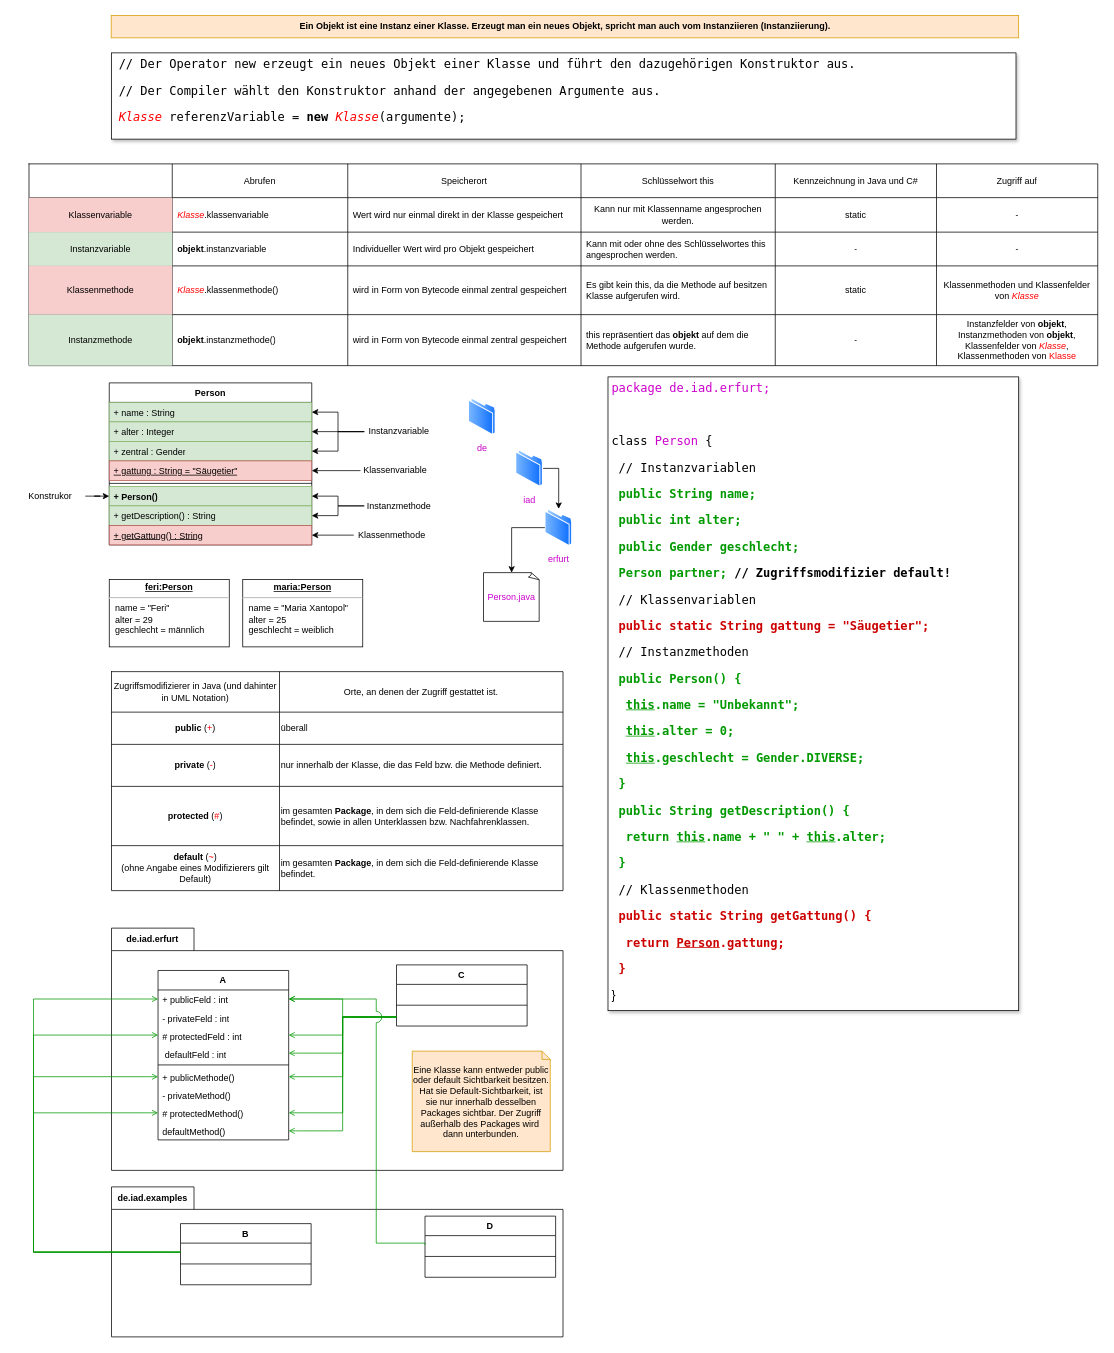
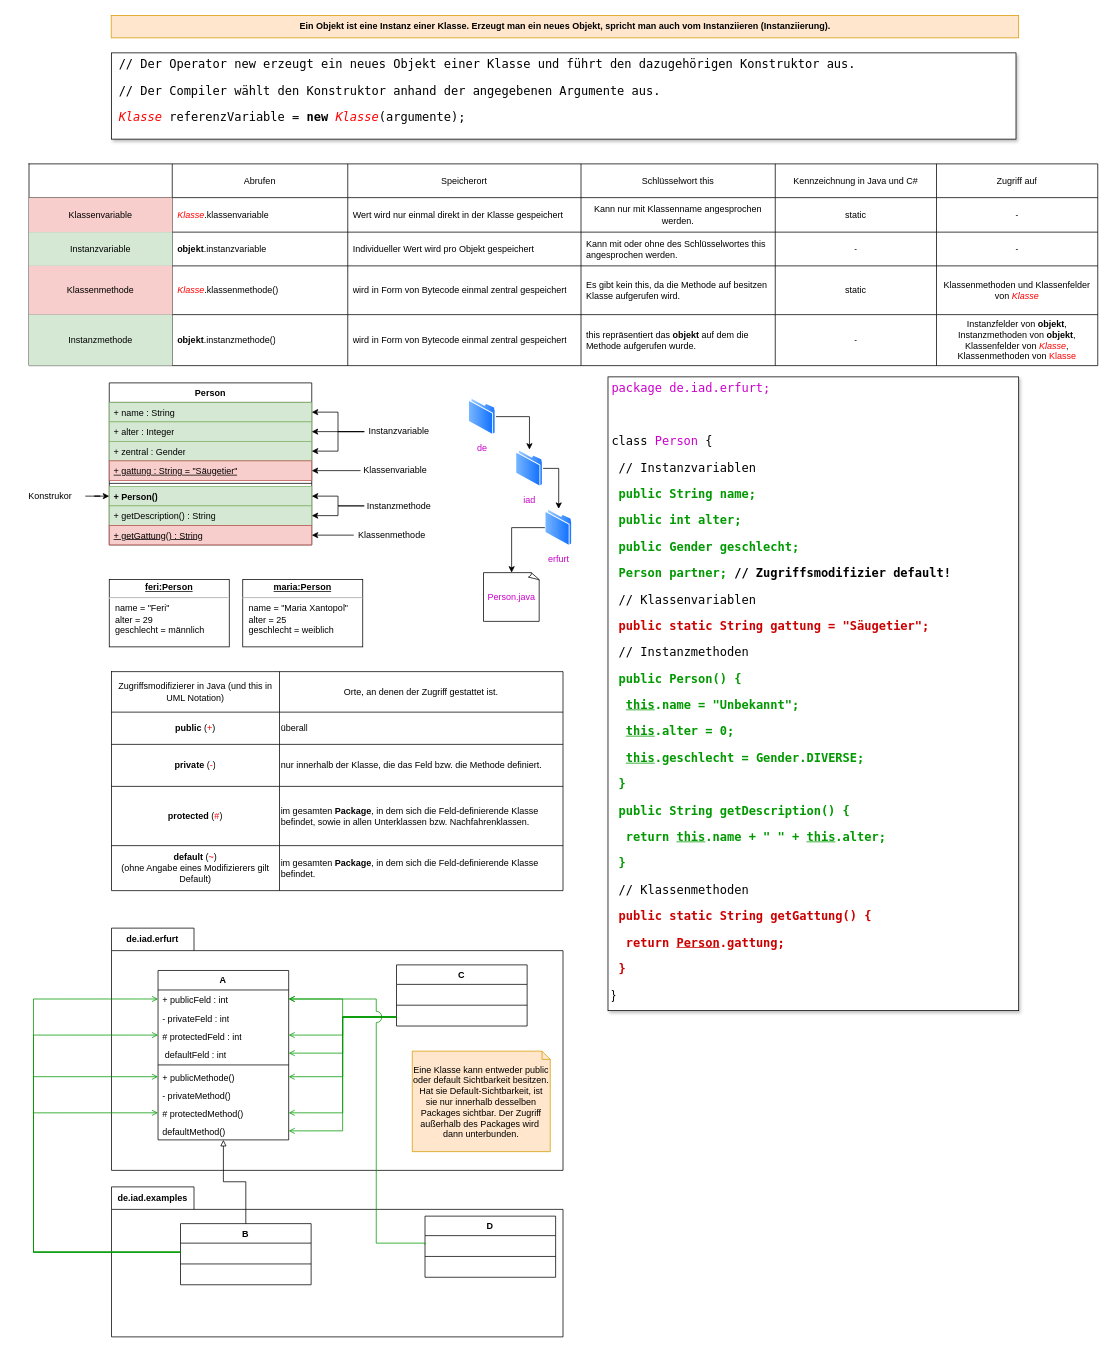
edge "de" -> "iad": added
node "Zugriffsmodifizierer in Java (und dahinter in UML Notation)": label "Zugriffsmodifizierer in Java (und dahinter in UML Notation)" -> "Zugriffsmodifizierer in Java (und this in UML Notation)"
edge "B" -> "A": added
